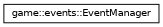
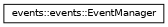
node "game::events::EventManager": label "game::events::EventManager" -> "events::events::EventManager"
